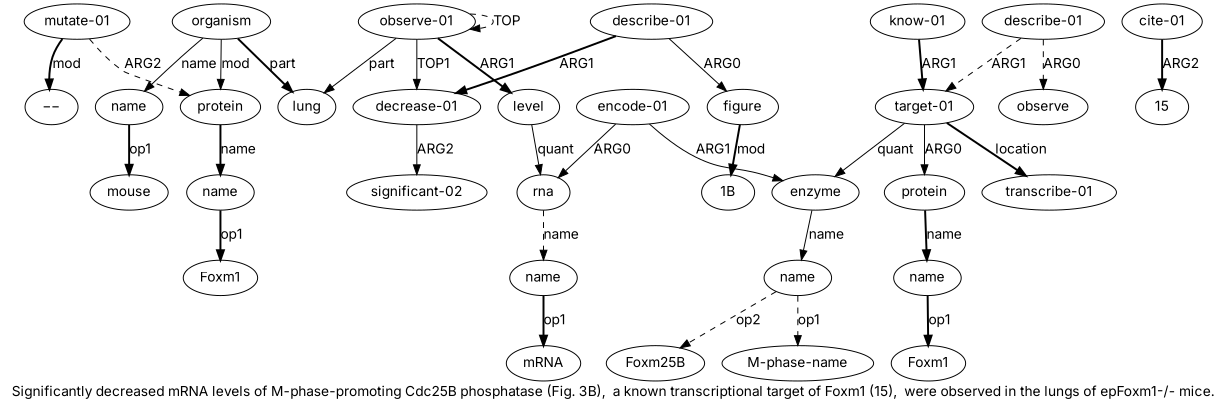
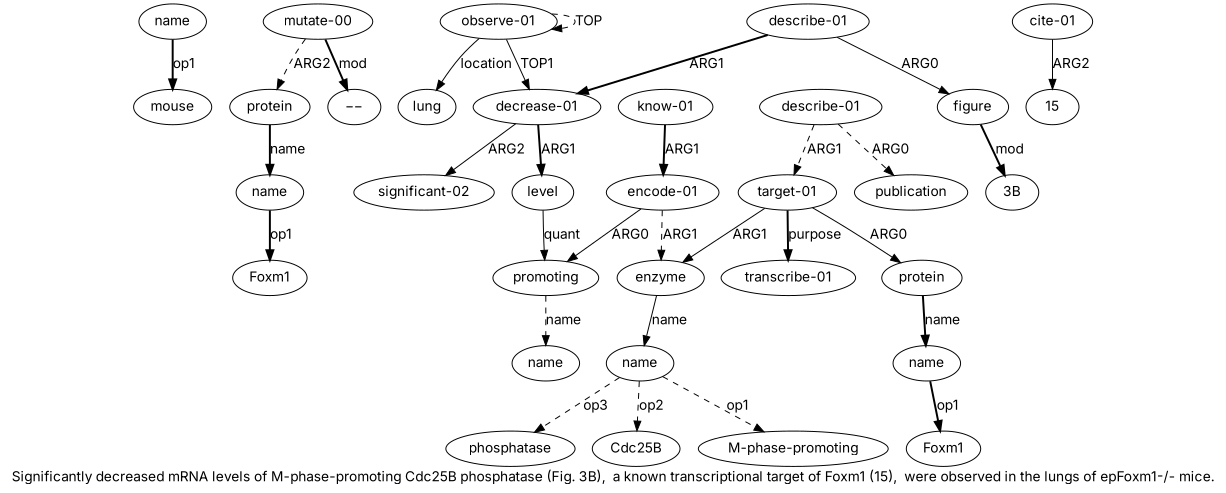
node "mutate-01": label "mutate-01" -> "mutate-00"
node "organism": removed
edge "know-01" -> "target-01": now "know-01" -> "encode-01"
edge "cite-01" -> "15": style bold -> solid
edge "observe-01" -> "level": now "decrease-01" -> "level"
edge "observe-01" -> "lung": label "part" -> "location"
node "observe": label "observe" -> "publication"
edge "target-01" -> "enzyme": label "quant" -> "ARG1"
edge "target-01" -> "transcribe-01": label "location" -> "purpose"
edge "encode-01" -> "enzyme": style solid -> dashed
node "rna": label "rna" -> "promoting"
node "1B": label "1B" -> "3B"
node "mRNA": removed
node "Foxm25B": label "Foxm25B" -> "Cdc25B"
node "M-phase-name": label "M-phase-name" -> "M-phase-promoting"
node "phosphatase": added
